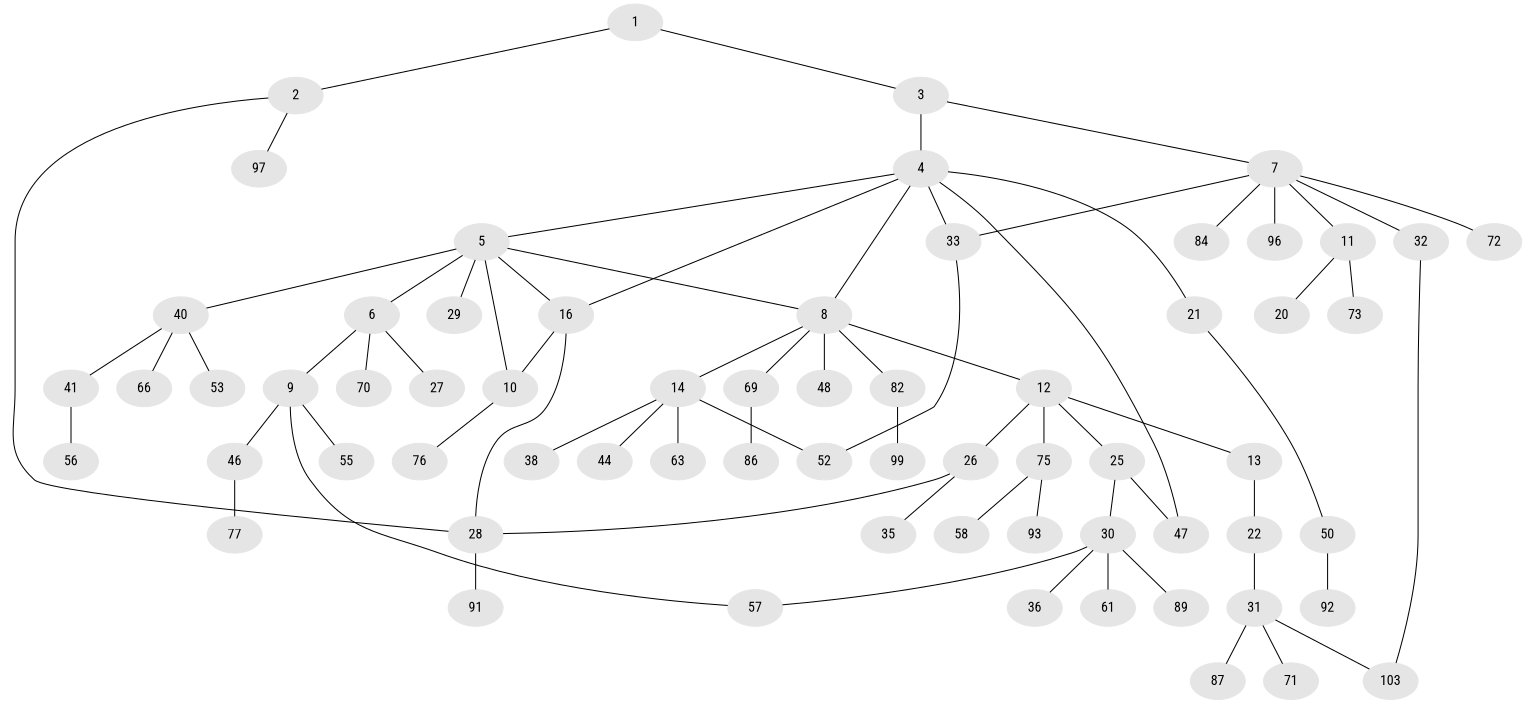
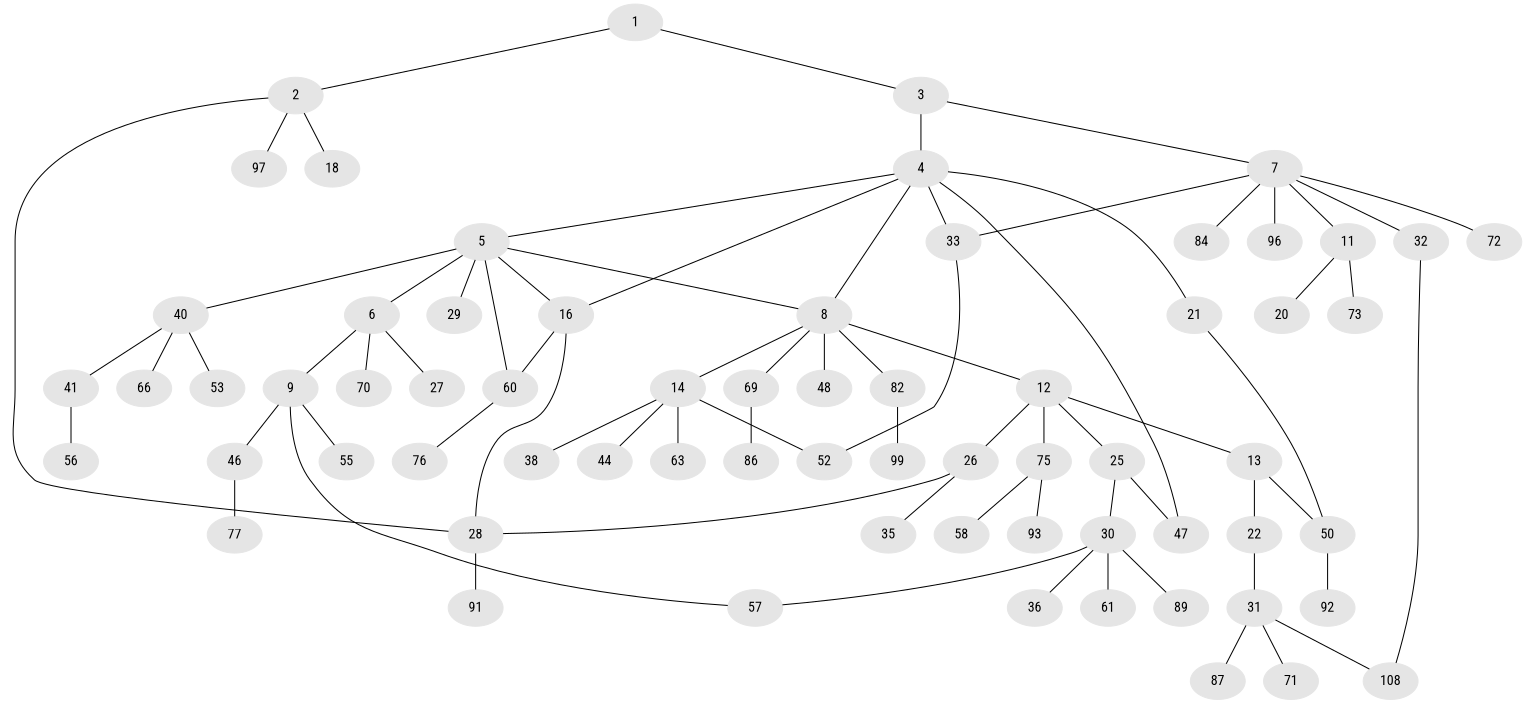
node "18": added
node "10": label "10" -> "60"
edge "13" -- "50": added
node "103": label "103" -> "108"
